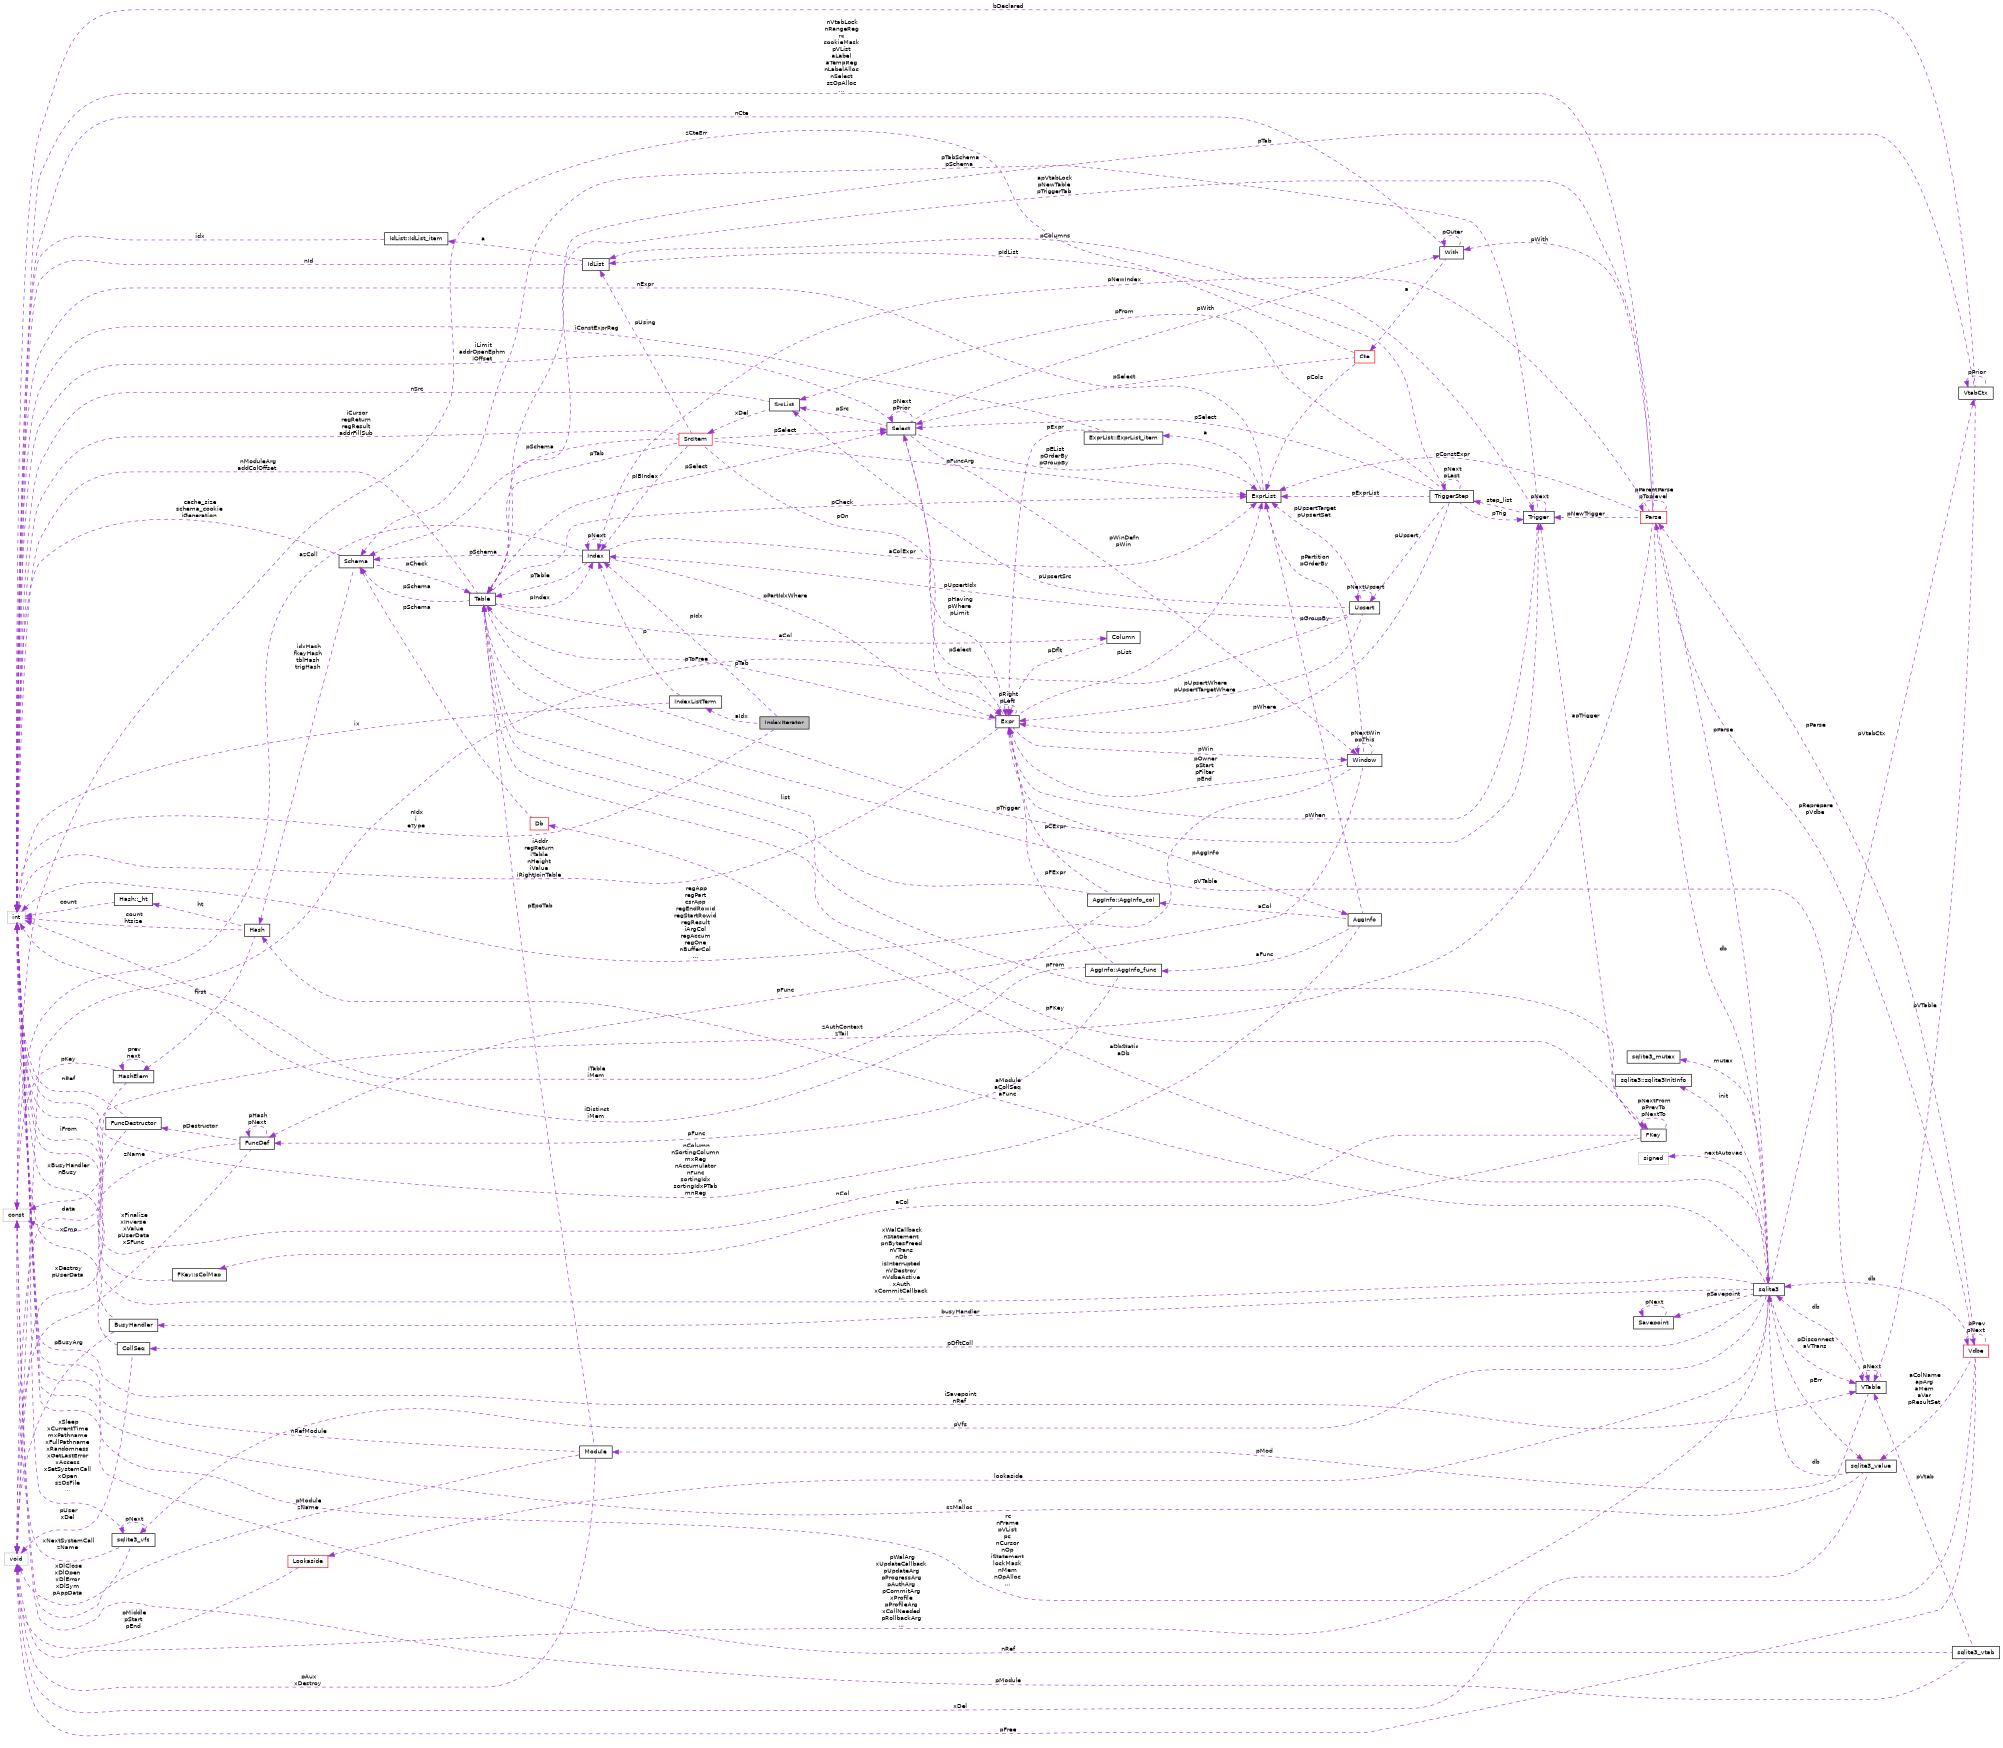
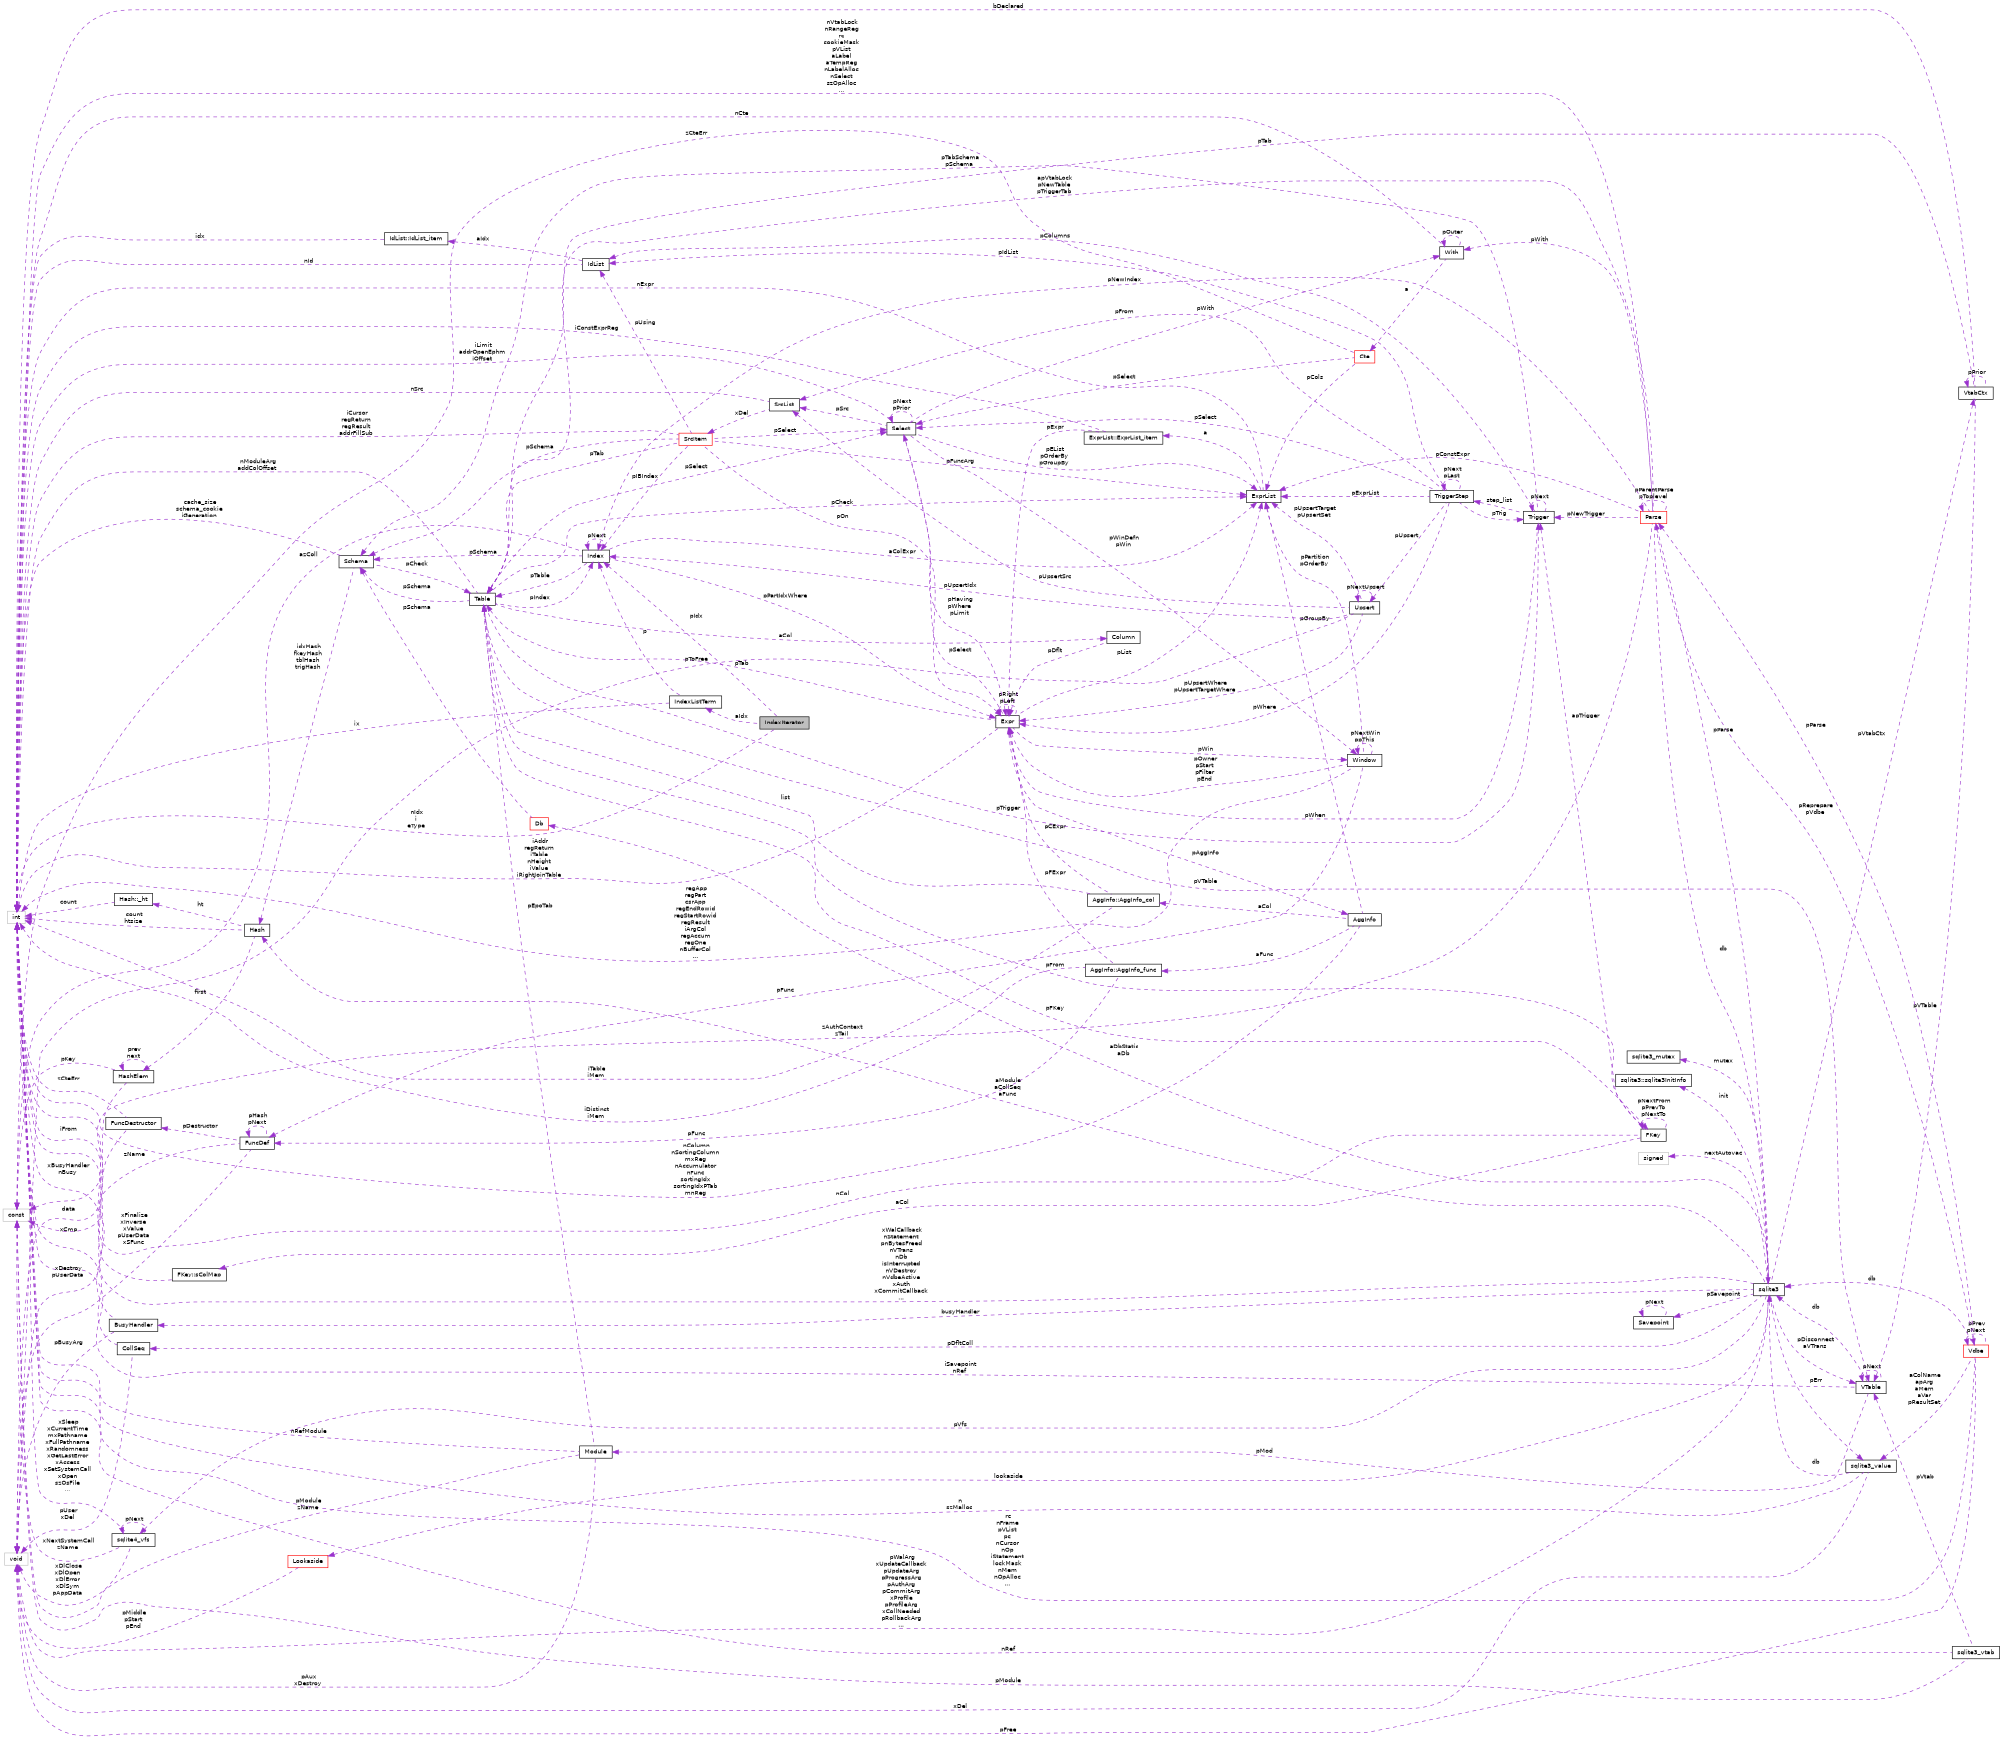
edge "IdList" -> "IdList::IdList_item": label " a" -> " aIdx"
edge "FuncDestructor" -> "int": label " nRef" -> " zCteErr"
edge "int" -> "VTable": reversed
node "sqlite3_vfs": label "sqlite3_vfs" -> "sqlite4_vfs"
